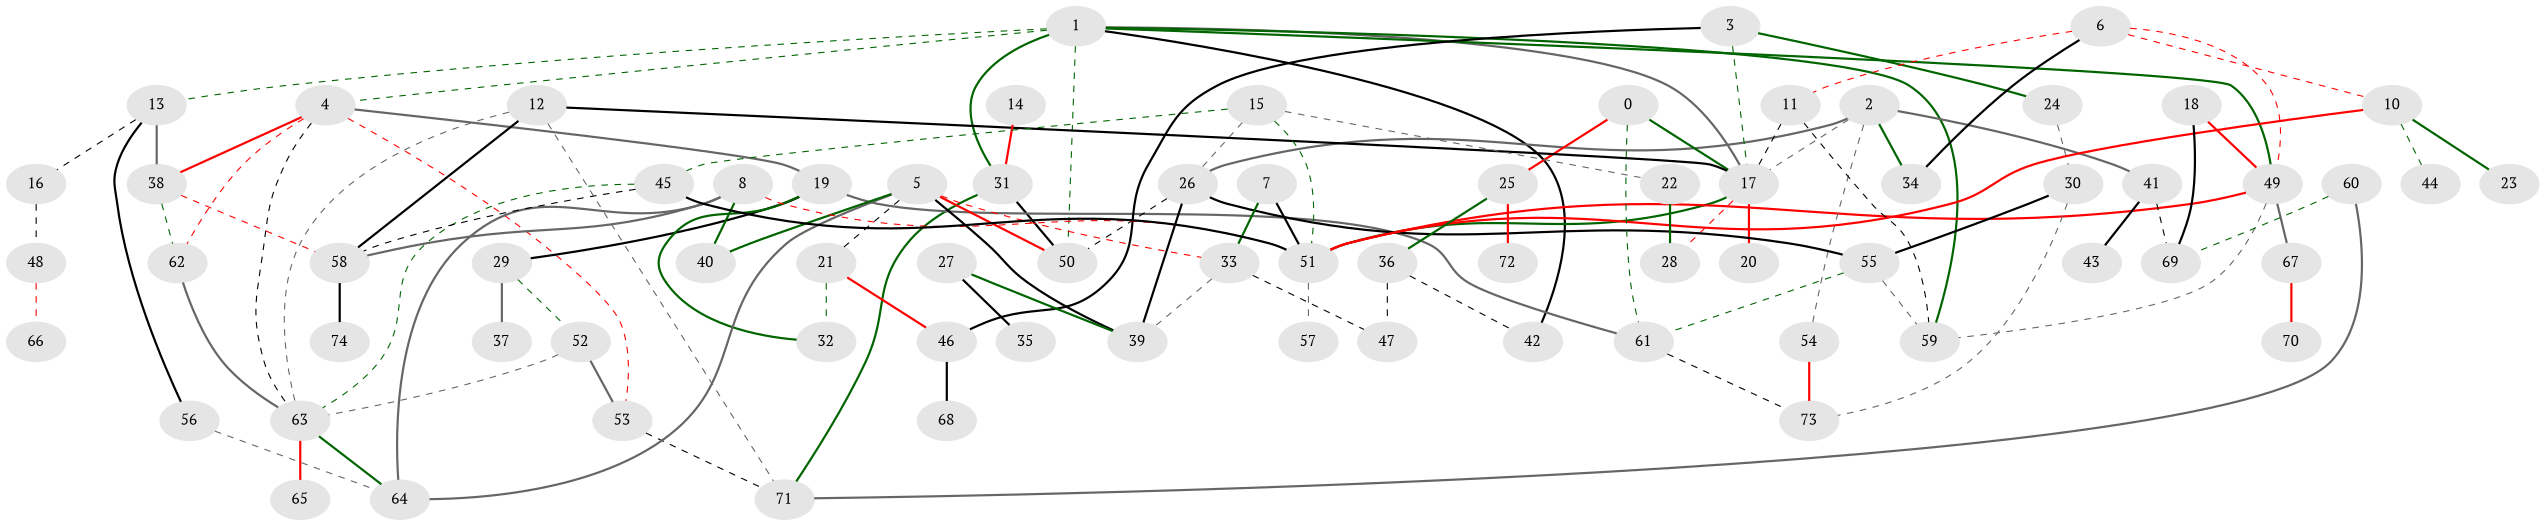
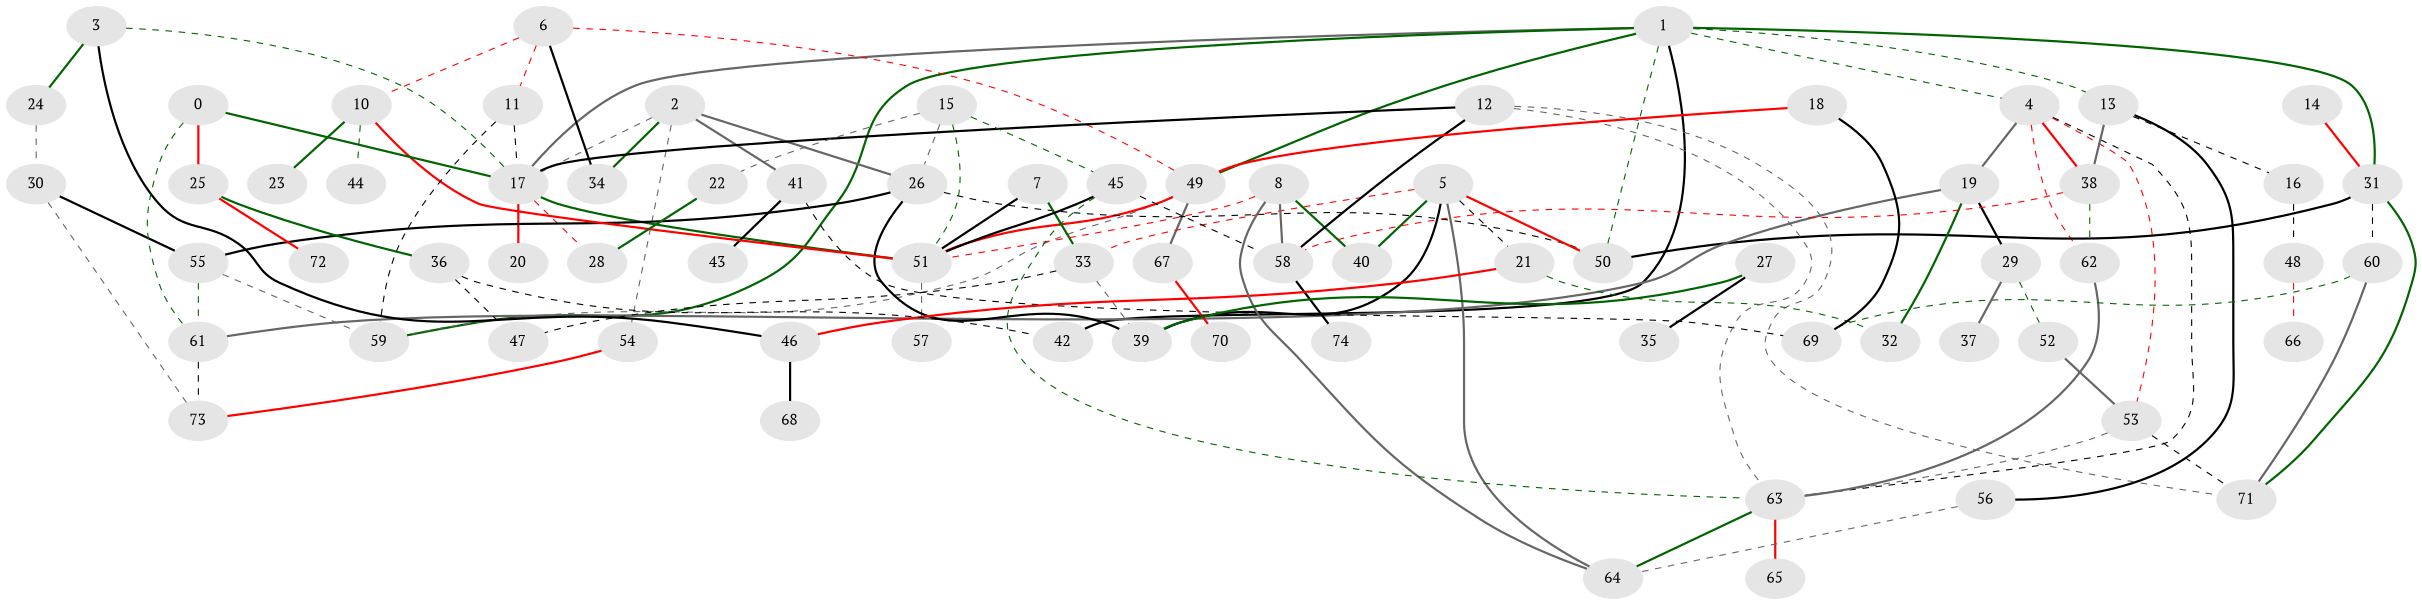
edge "31" -- "60": added
edge "52" -- "63": now "53" -- "63"
